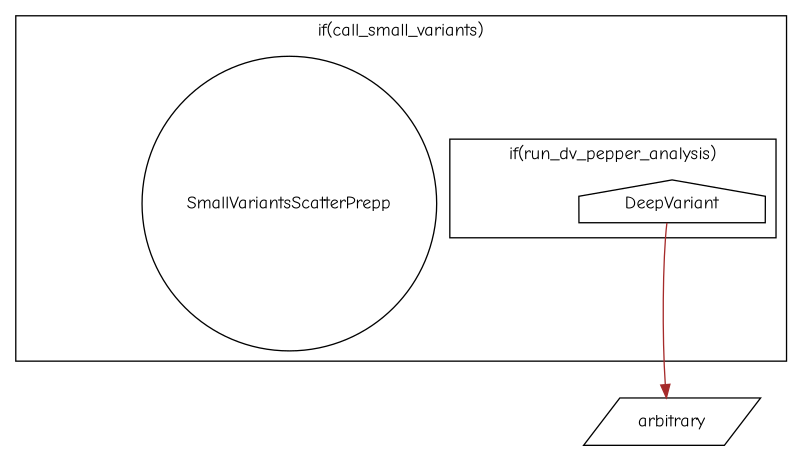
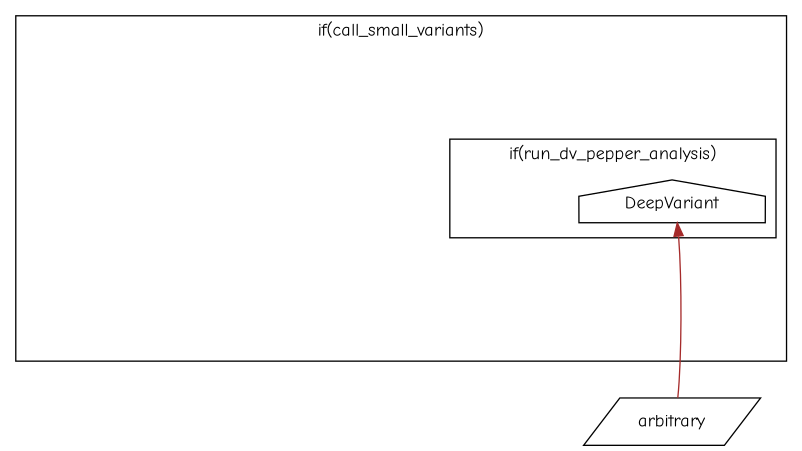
node "SmallVariantsScatterPrepp": removed
edge "DeepVariant" -> "arbitrary": reversed
